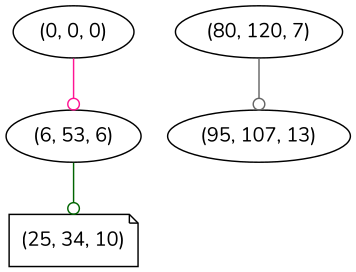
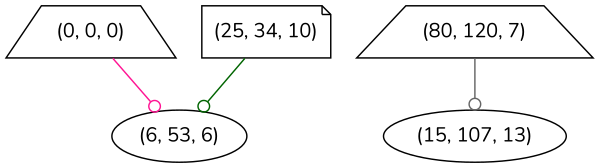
node "(0, 0, 0)": shape ellipse -> trapezium
node "(80, 120, 7)": shape ellipse -> trapezium
node "(95, 107, 13)": label "(95, 107, 13)" -> "(15, 107, 13)"
edge "(6, 53, 6)" -> "(25, 34, 10)": reversed
